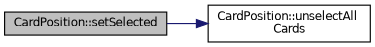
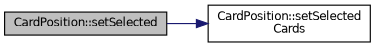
node "CardPosition::unselectAll Cards": label "CardPosition::unselectAll Cards" -> "CardPosition::setSelected Cards"
